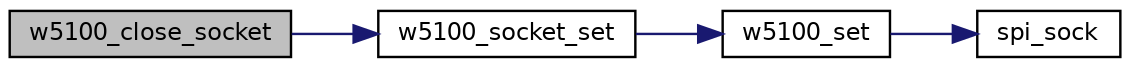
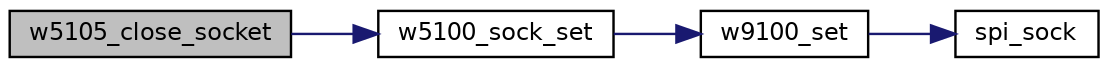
node "w5100_close_socket": label "w5100_close_socket" -> "w5105_close_socket"
node "w5100_socket_set": label "w5100_socket_set" -> "w5100_sock_set"
node "w5100_set": label "w5100_set" -> "w9100_set"
